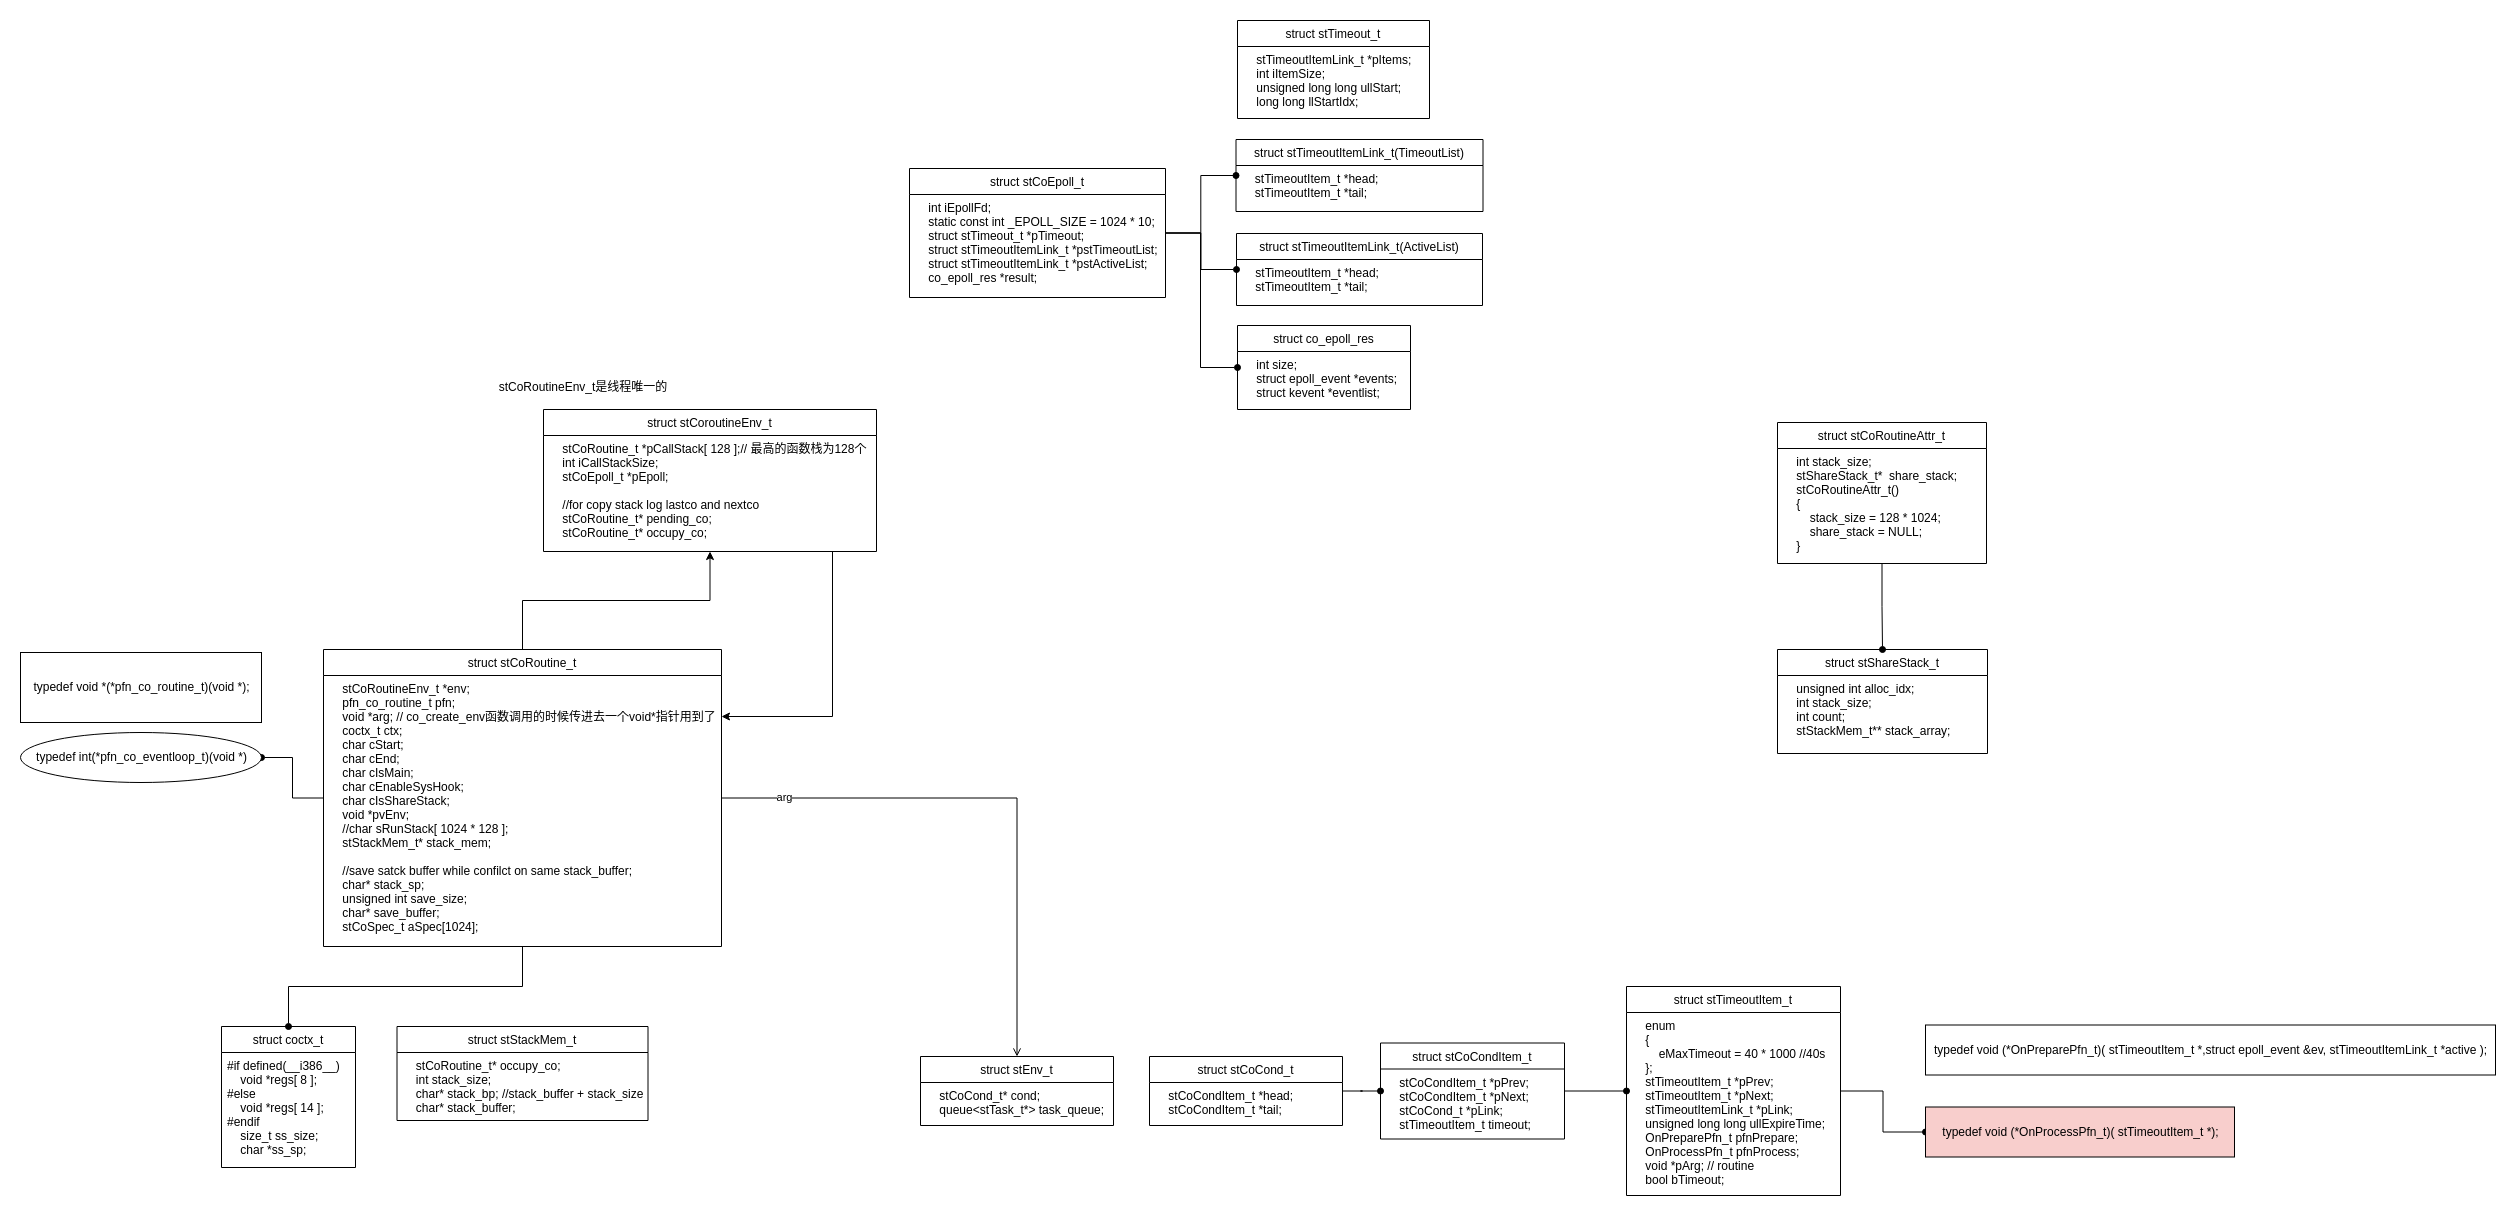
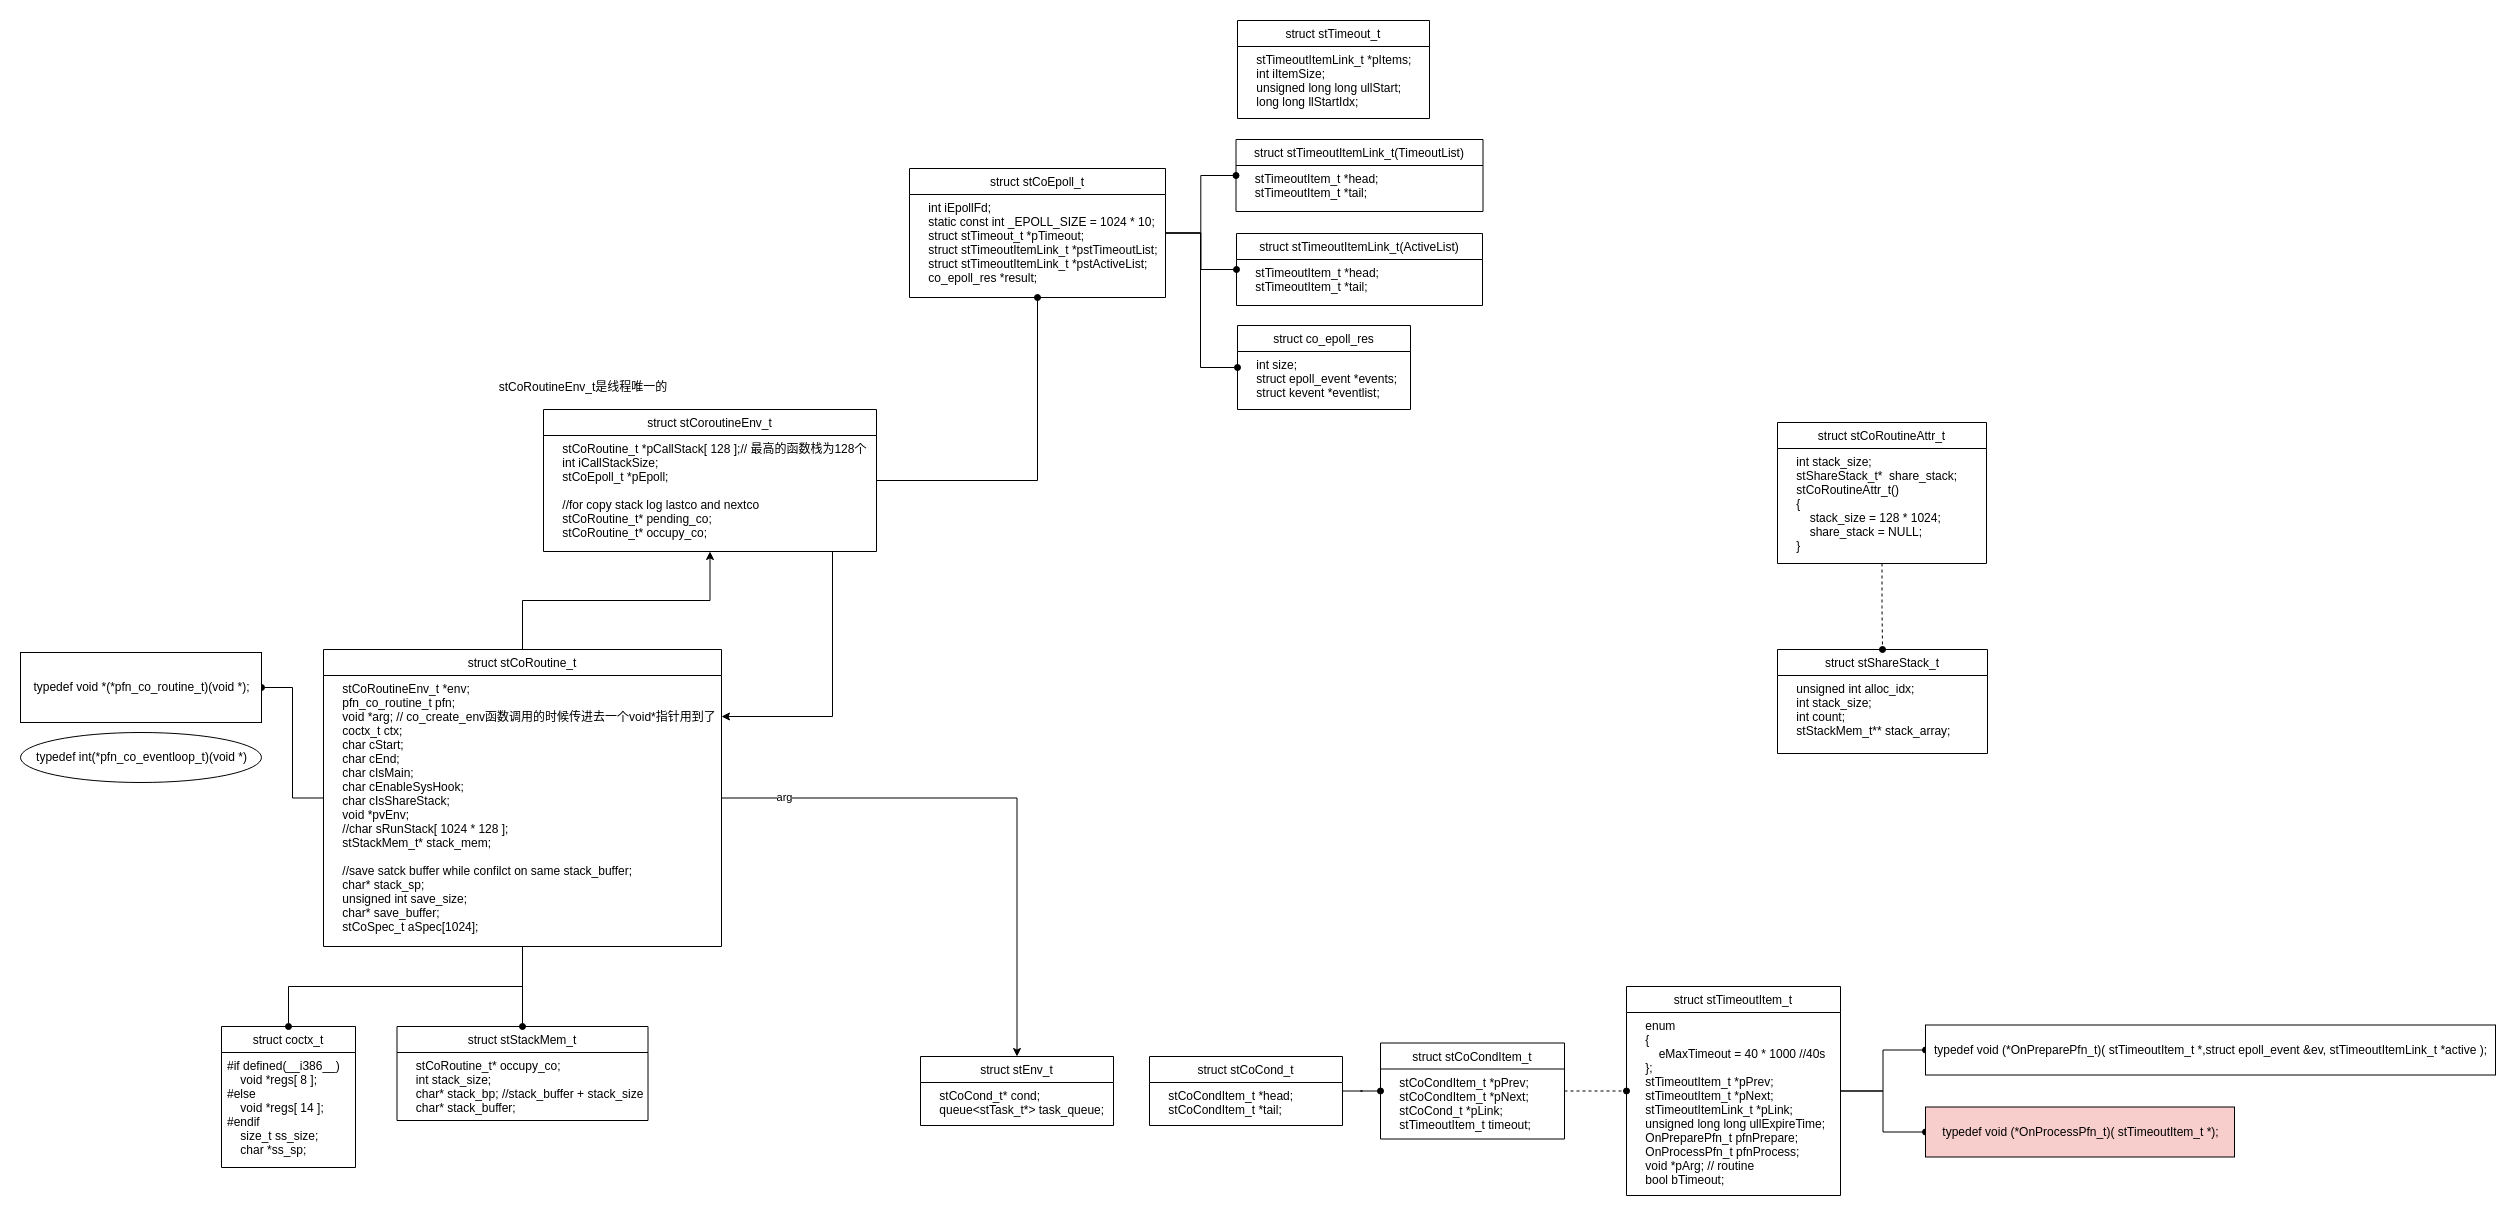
edge "struct stCoroutineEnv_t" -> "struct stCoEpoll_t": added
edge "struct stCoRoutineAttr_t" -> "struct stShareStack_t": style solid -> dashed
edge "struct stCoRoutine_t" -> "typedef void *(*pfn_co_routine_t)(void *);": added
edge "struct stCoRoutine_t" -> "typedef int(*pfn_co_eventloop_t)(void *)": now "struct stCoRoutine_t" -> "struct stStackMem_t"
edge "struct stCoRoutine_t" -> "struct stEnv_t": arrowhead open -> classic
edge "struct stTimeoutItem_t" -> "typedef void (*OnPreparePfn_t)( stTimeoutItem_t *,struct epoll_event &ev, stTimeoutItemLink_t *active );": added
edge "struct stCoCondItem_t" -> "struct stTimeoutItem_t": style solid -> dashed
